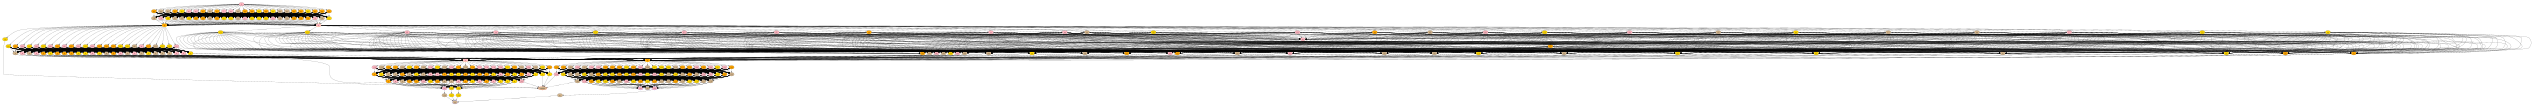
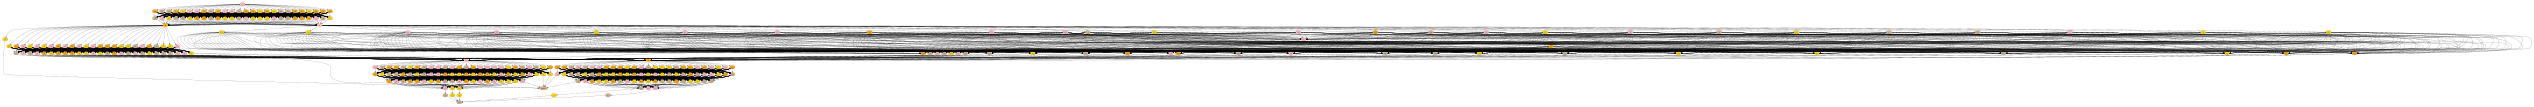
node "111": fillcolor gold -> lightpink
node "215": added
